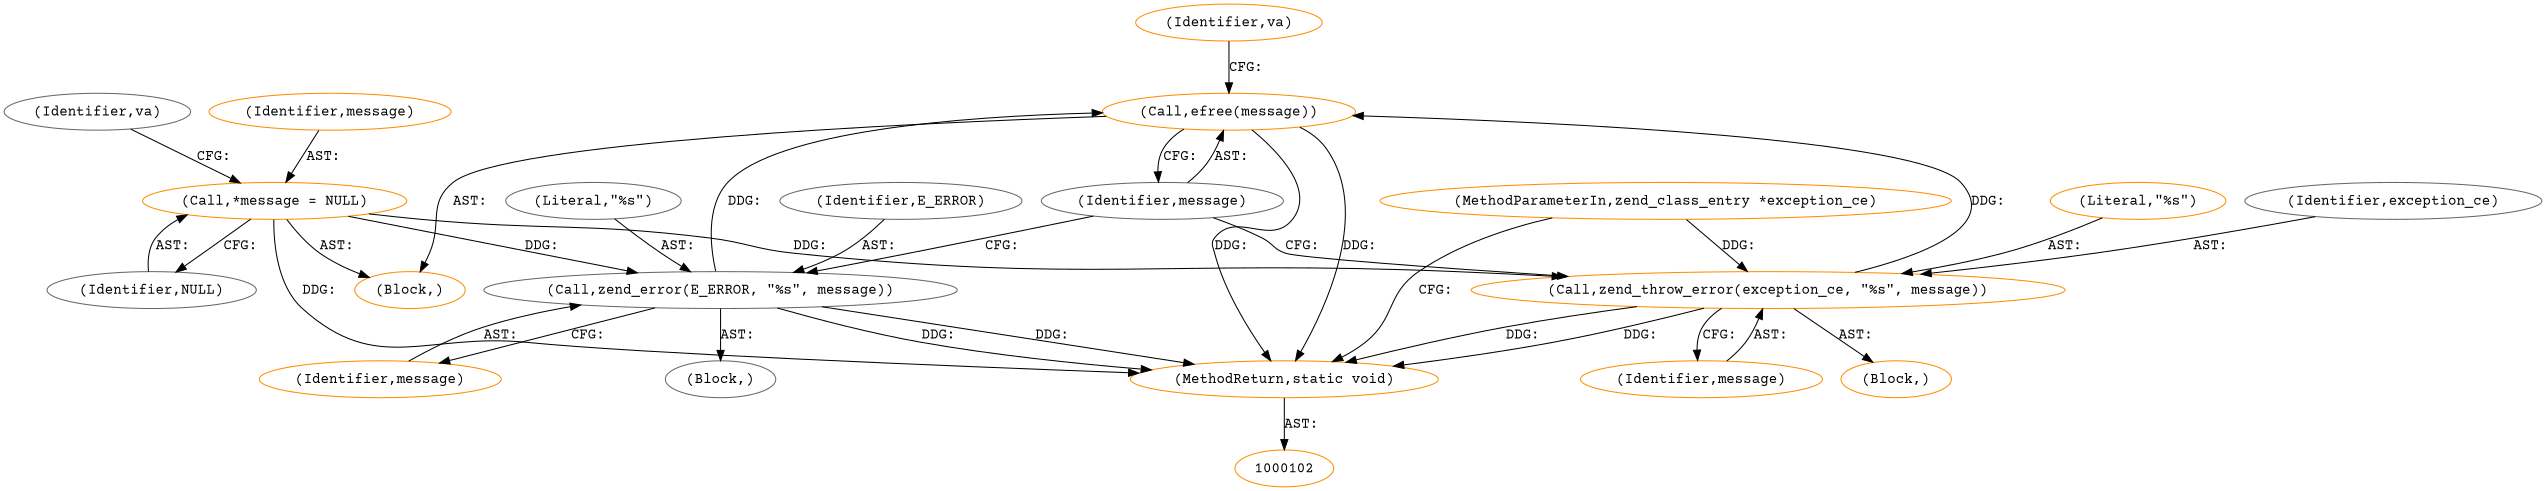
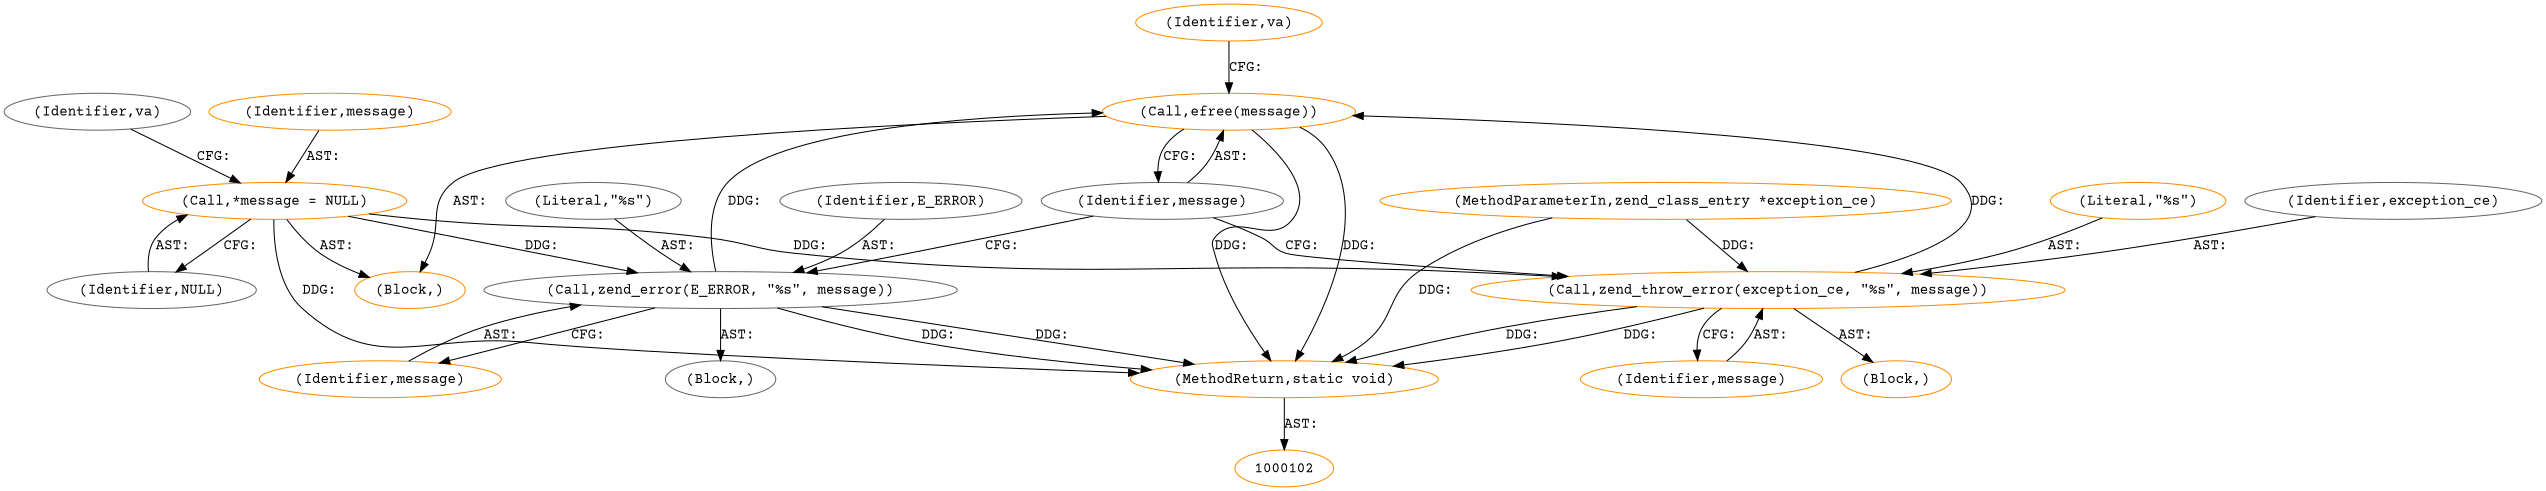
edge "(MethodParameterIn,zend_class_entry *exception_ce)" -> "(MethodReturn,static void)": label "CFG: " -> "DDG: "
